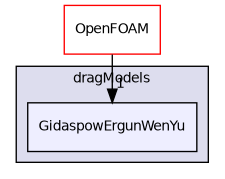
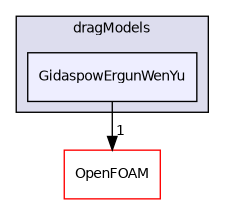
edge "OpenFOAM" -> "GidaspowErgunWenYu": reversed
